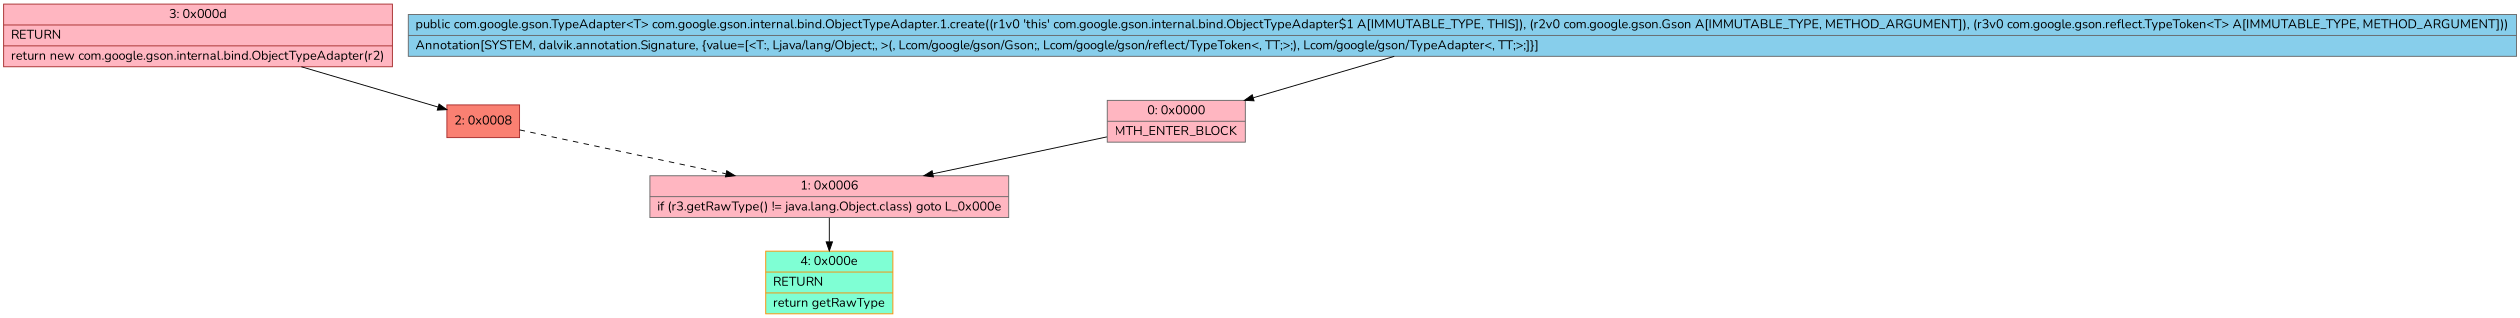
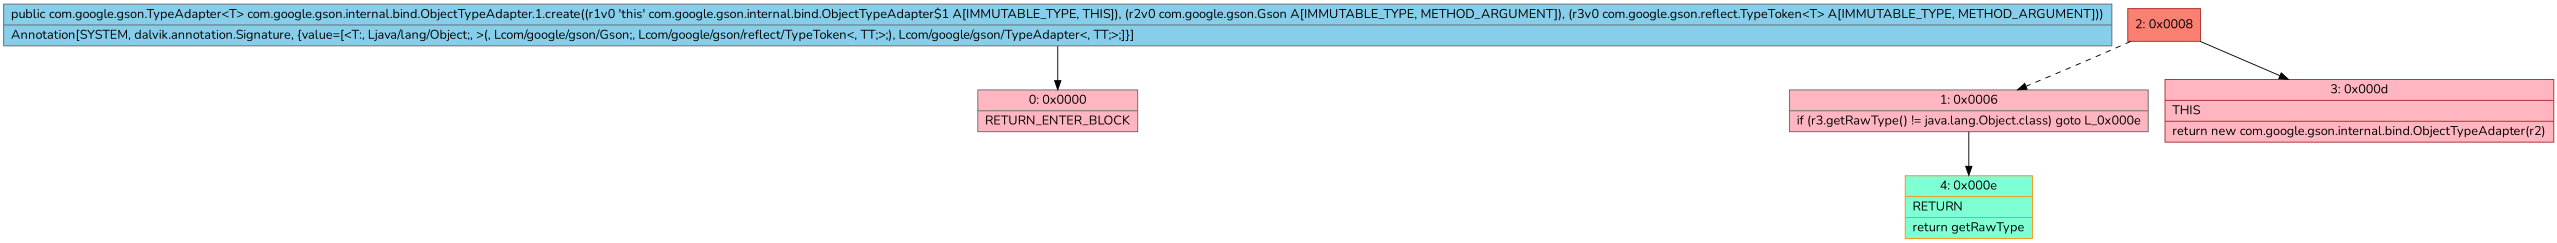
node "3: 0x000d": text "RETURN" -> "THIS"
edge "3: 0x000d" -> "2: 0x0008": reversed
node "0: 0x0000": text "MTH_ENTER_BLOCK" -> "RETURN_ENTER_BLOCK"
edge "0: 0x0000" -> "1: 0x0006": removed
